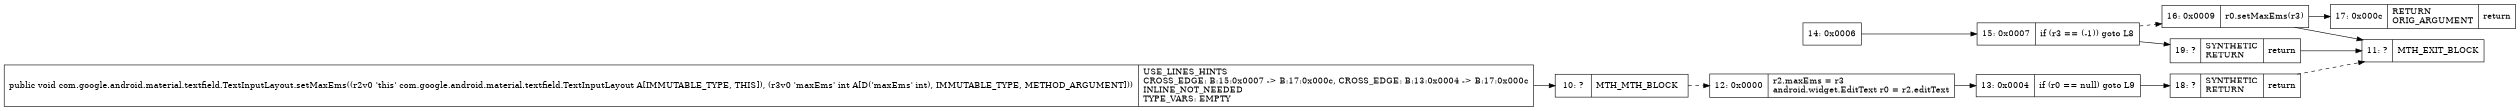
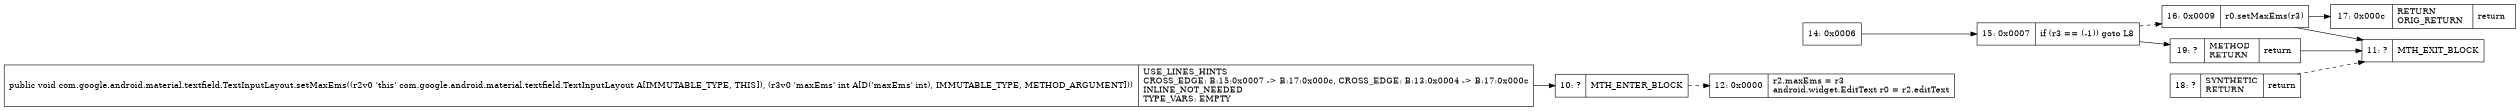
node "17: 0x000c": text "ORIG_ARGUMENT" -> "ORIG_RETURN"
node "19: ?": text "SYNTHETIC" -> "METHOD"
node "10: ?": text "MTH_MTH_BLOCK" -> "MTH_ENTER_BLOCK"
node "13: 0x0004": removed
